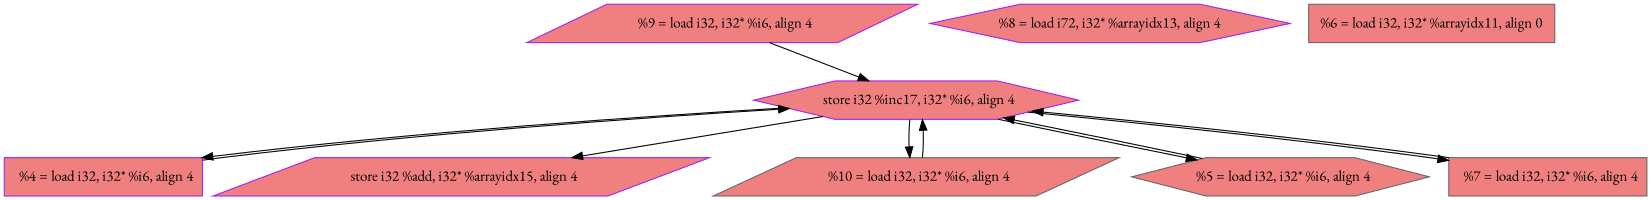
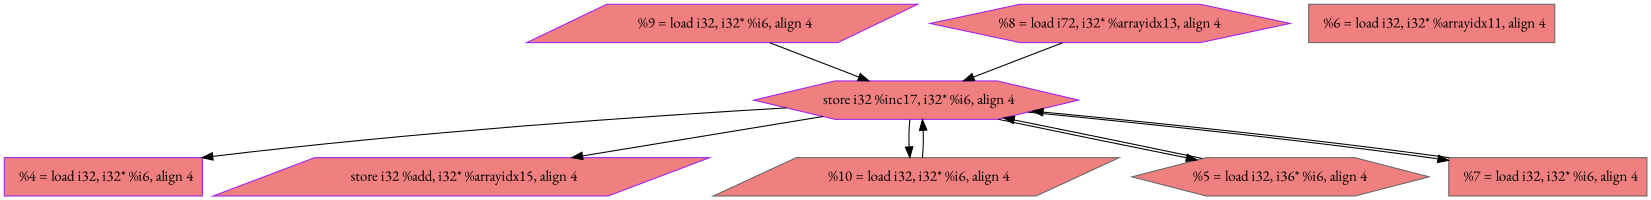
node "%6 = load i32, i32* %arrayidx11, align 0": label "%6 = load i32, i32* %arrayidx11, align 0" -> "%6 = load i32, i32* %arrayidx11, align 4"
edge "%4 = load i32, i32* %i6, align 4" -> "store i32 %inc17, i32* %i6, align 4": now "%8 = load i72, i32* %arrayidx13, align 4" -> "store i32 %inc17, i32* %i6, align 4"
node "%5 = load i32, i32* %i6, align 4": label "%5 = load i32, i32* %i6, align 4" -> "%5 = load i32, i36* %i6, align 4"
